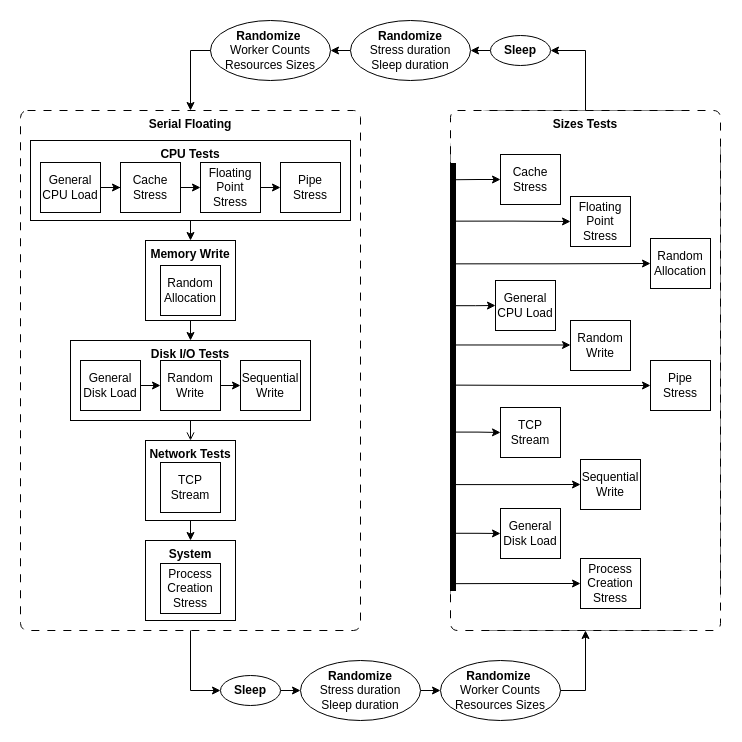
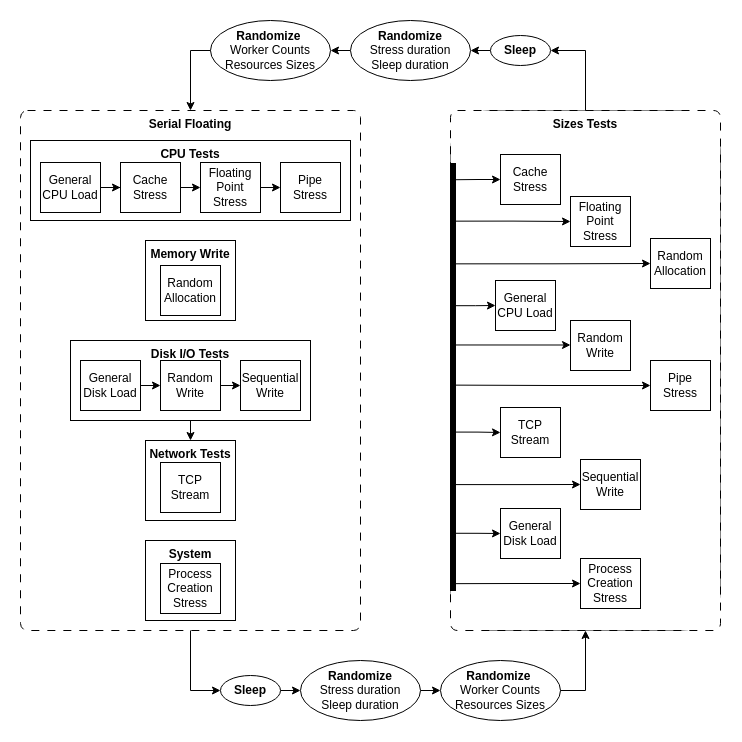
edge "CPU Tests" -> "Memory Write": removed
edge "Memory Write" -> "Disk I/O Tests": removed
edge "Disk I/O Tests" -> "Network Tests": arrowhead open -> classic
edge "Network Tests" -> "System Network": removed
